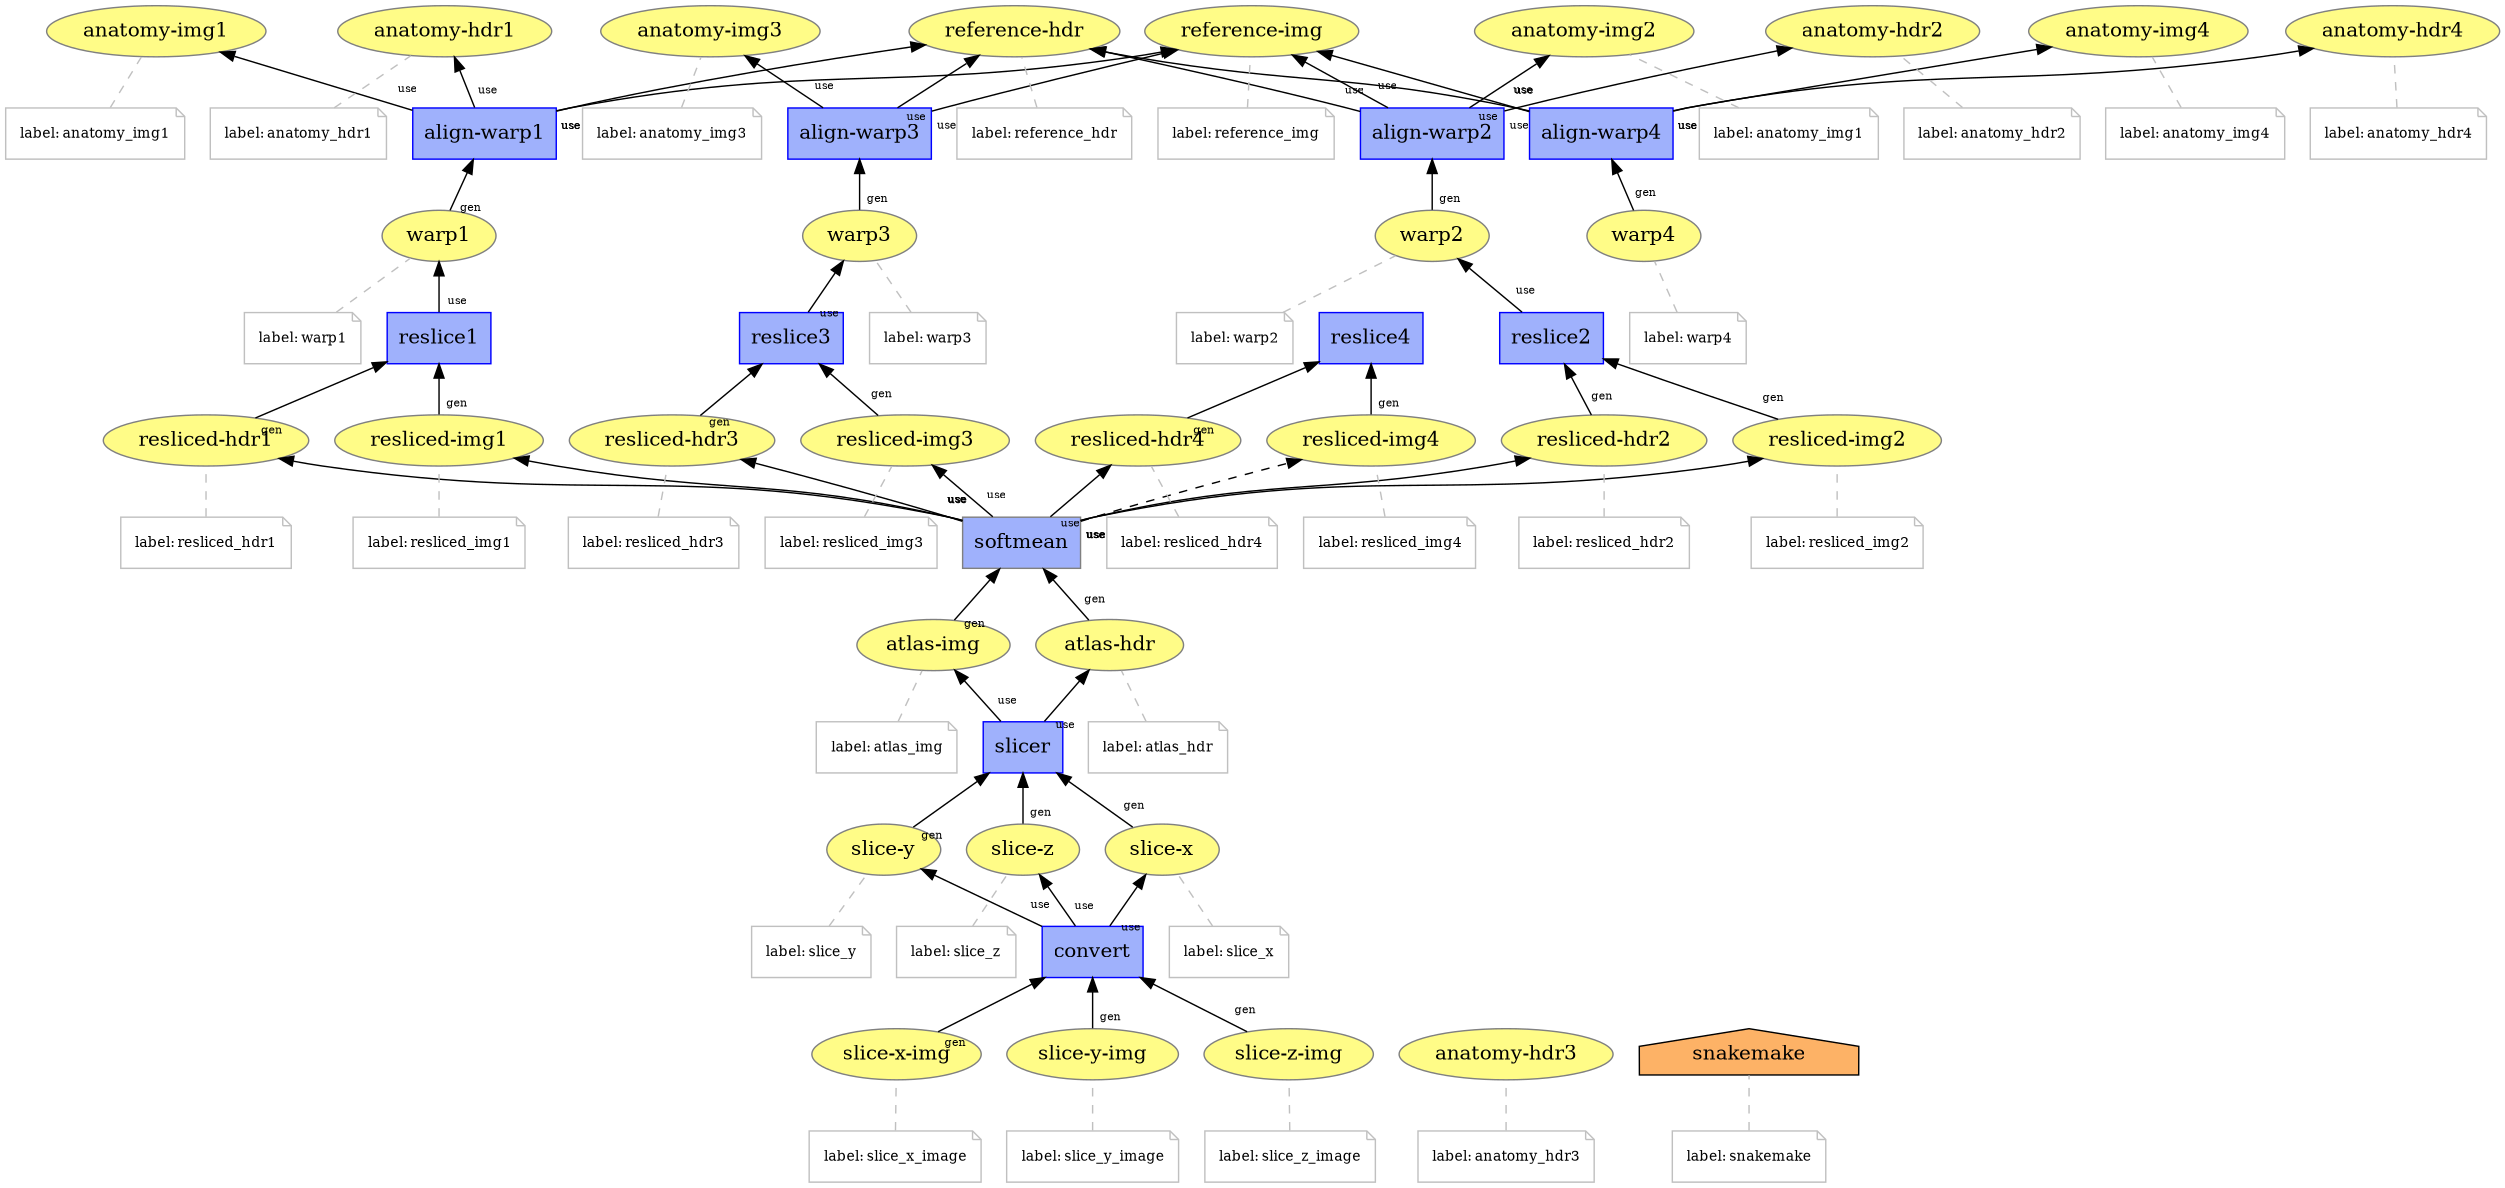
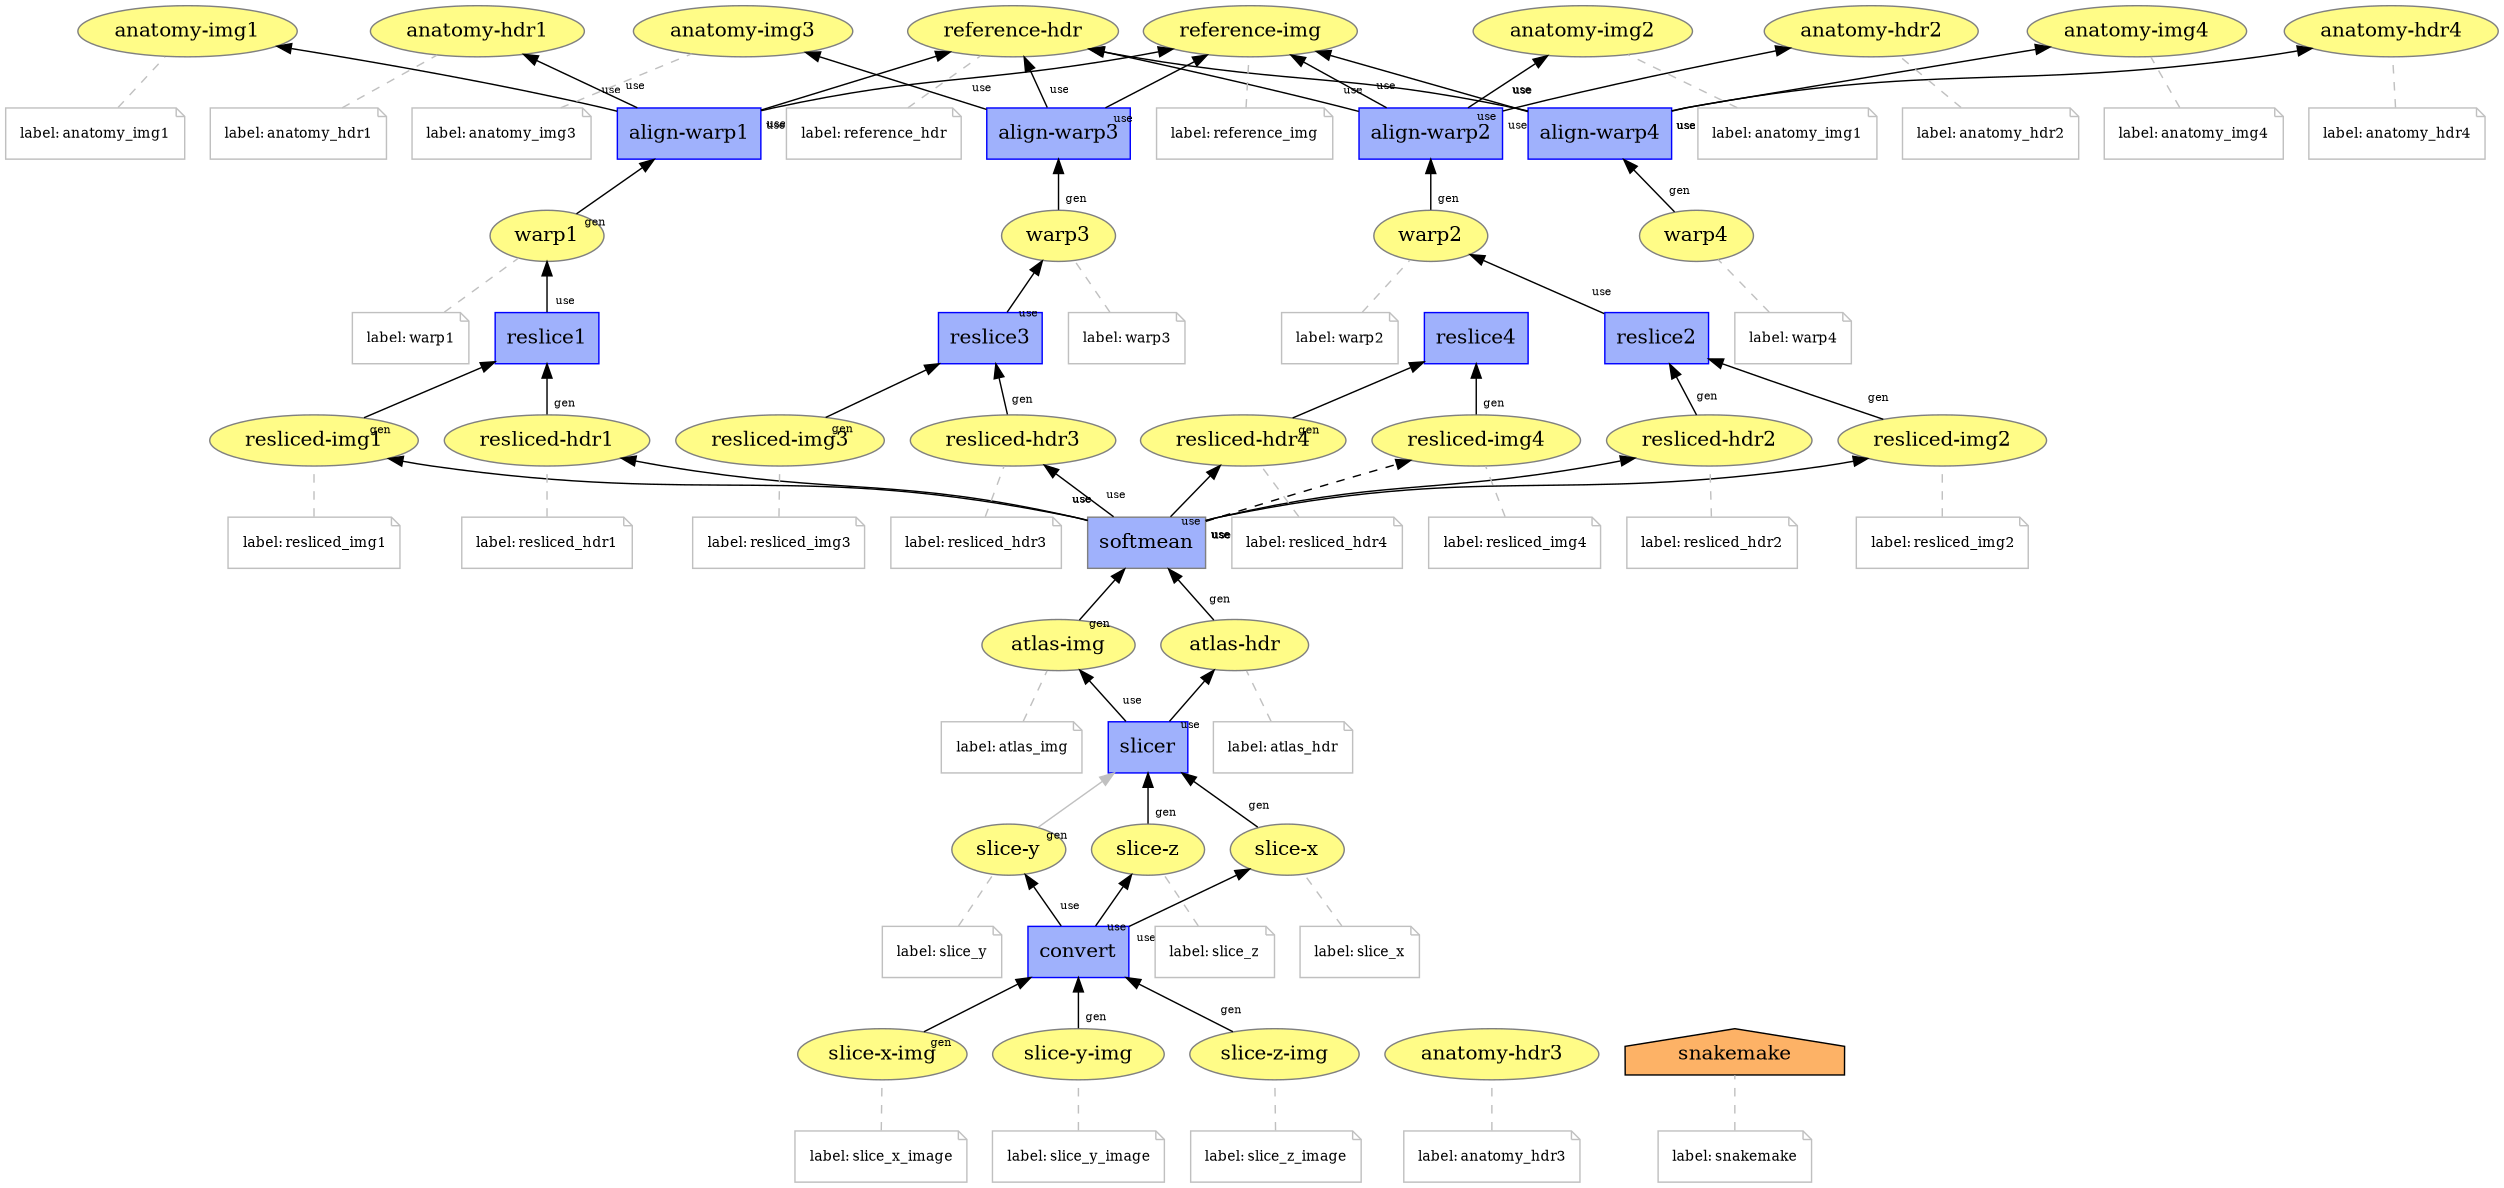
edge "softmean" -> "resliced-img3": removed
edge "slice-y" -> "slicer": color black -> gray
